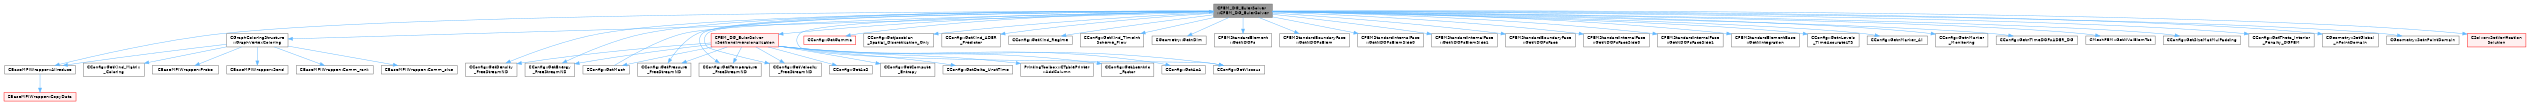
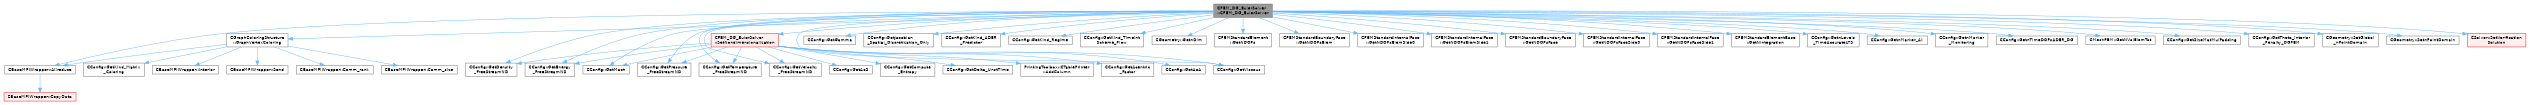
edge "CConfig::GetMach" -> "CFEM_DG_EulerSolver ::CFEM_DG_EulerSolver": reversed
node "CConfig::GetGamma": color red -> grey40
node "CBaseMPIWrapper::Probe": label "CBaseMPIWrapper::Probe" -> "CBaseMPIWrapper::Interior"
